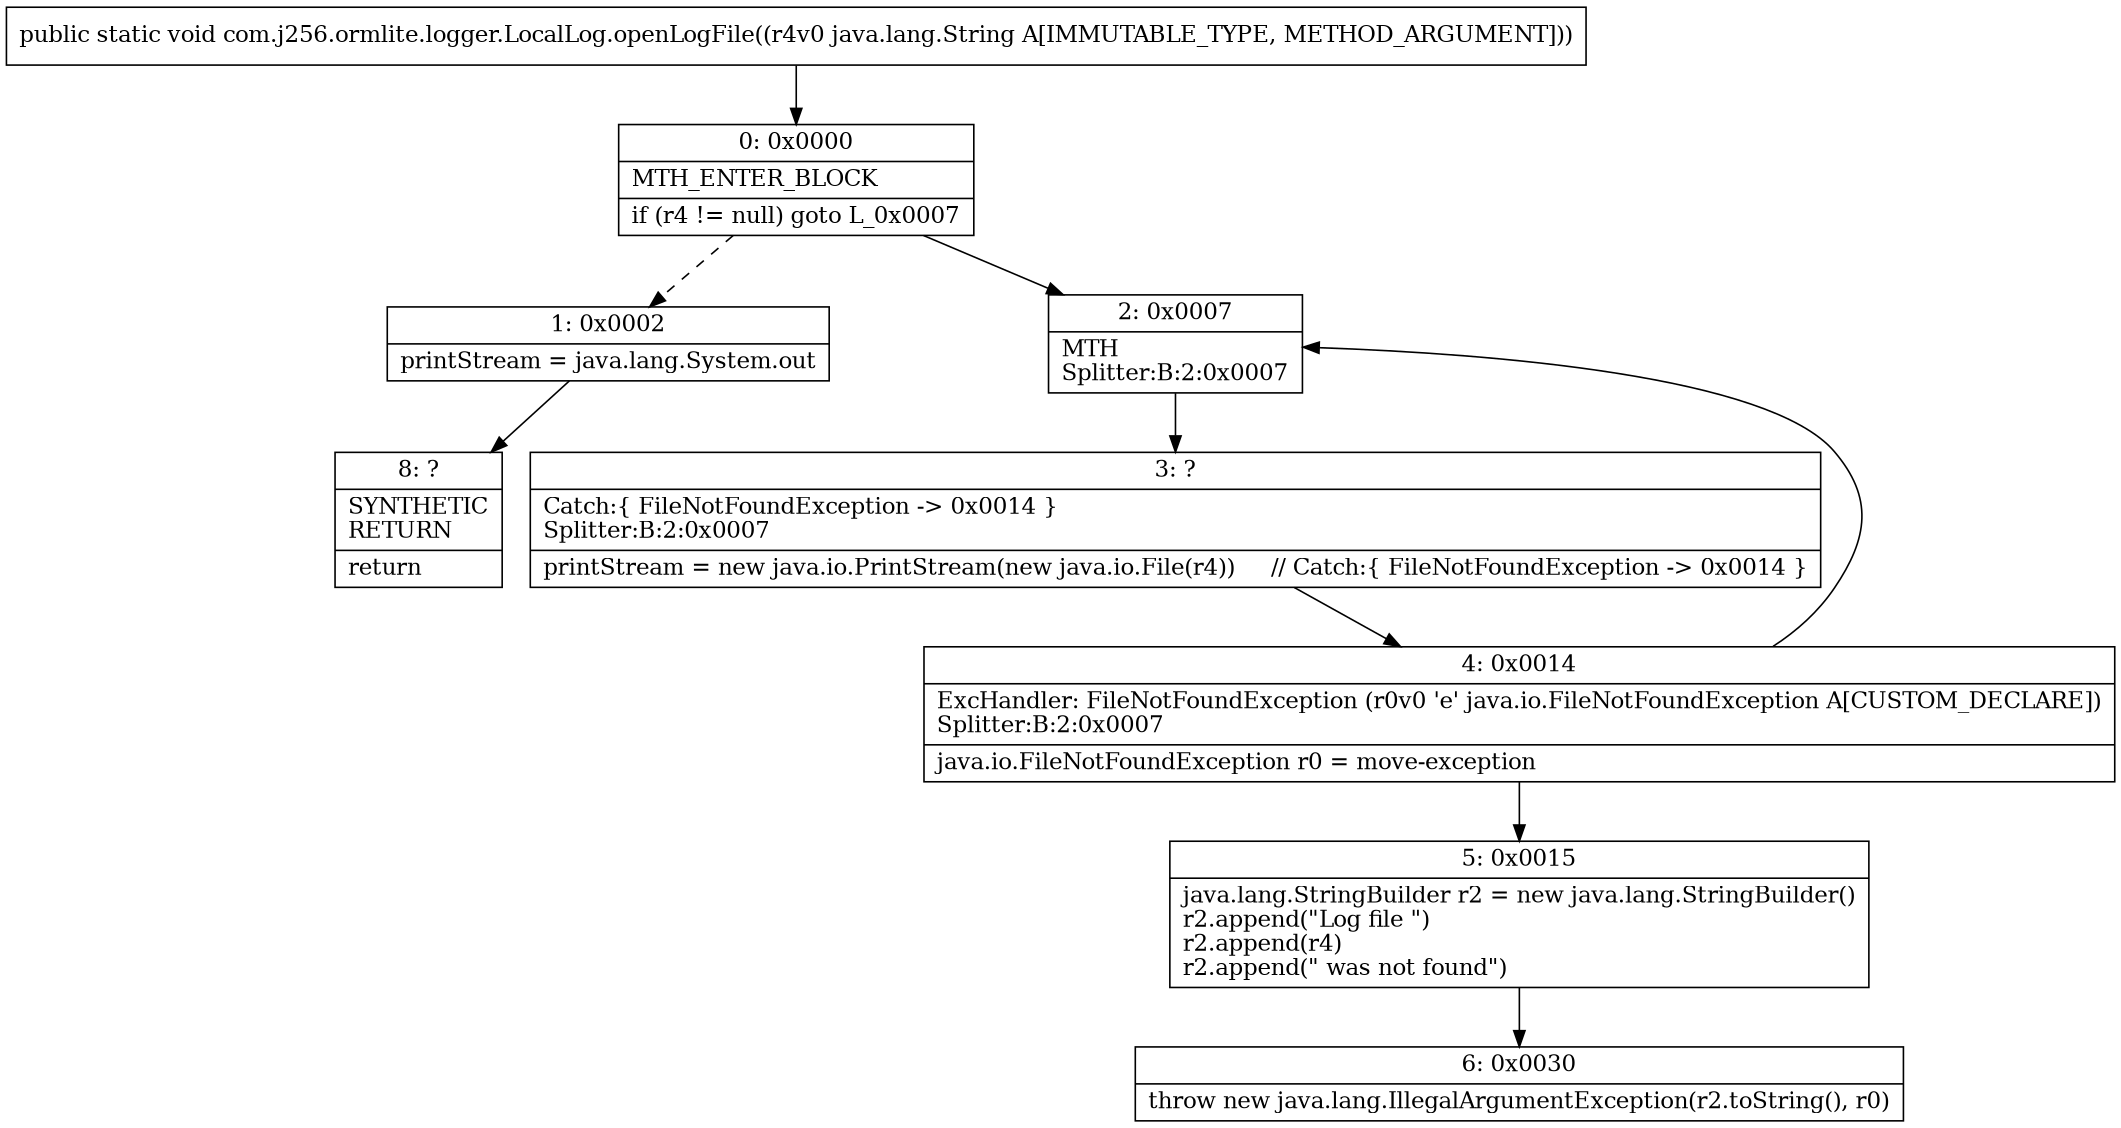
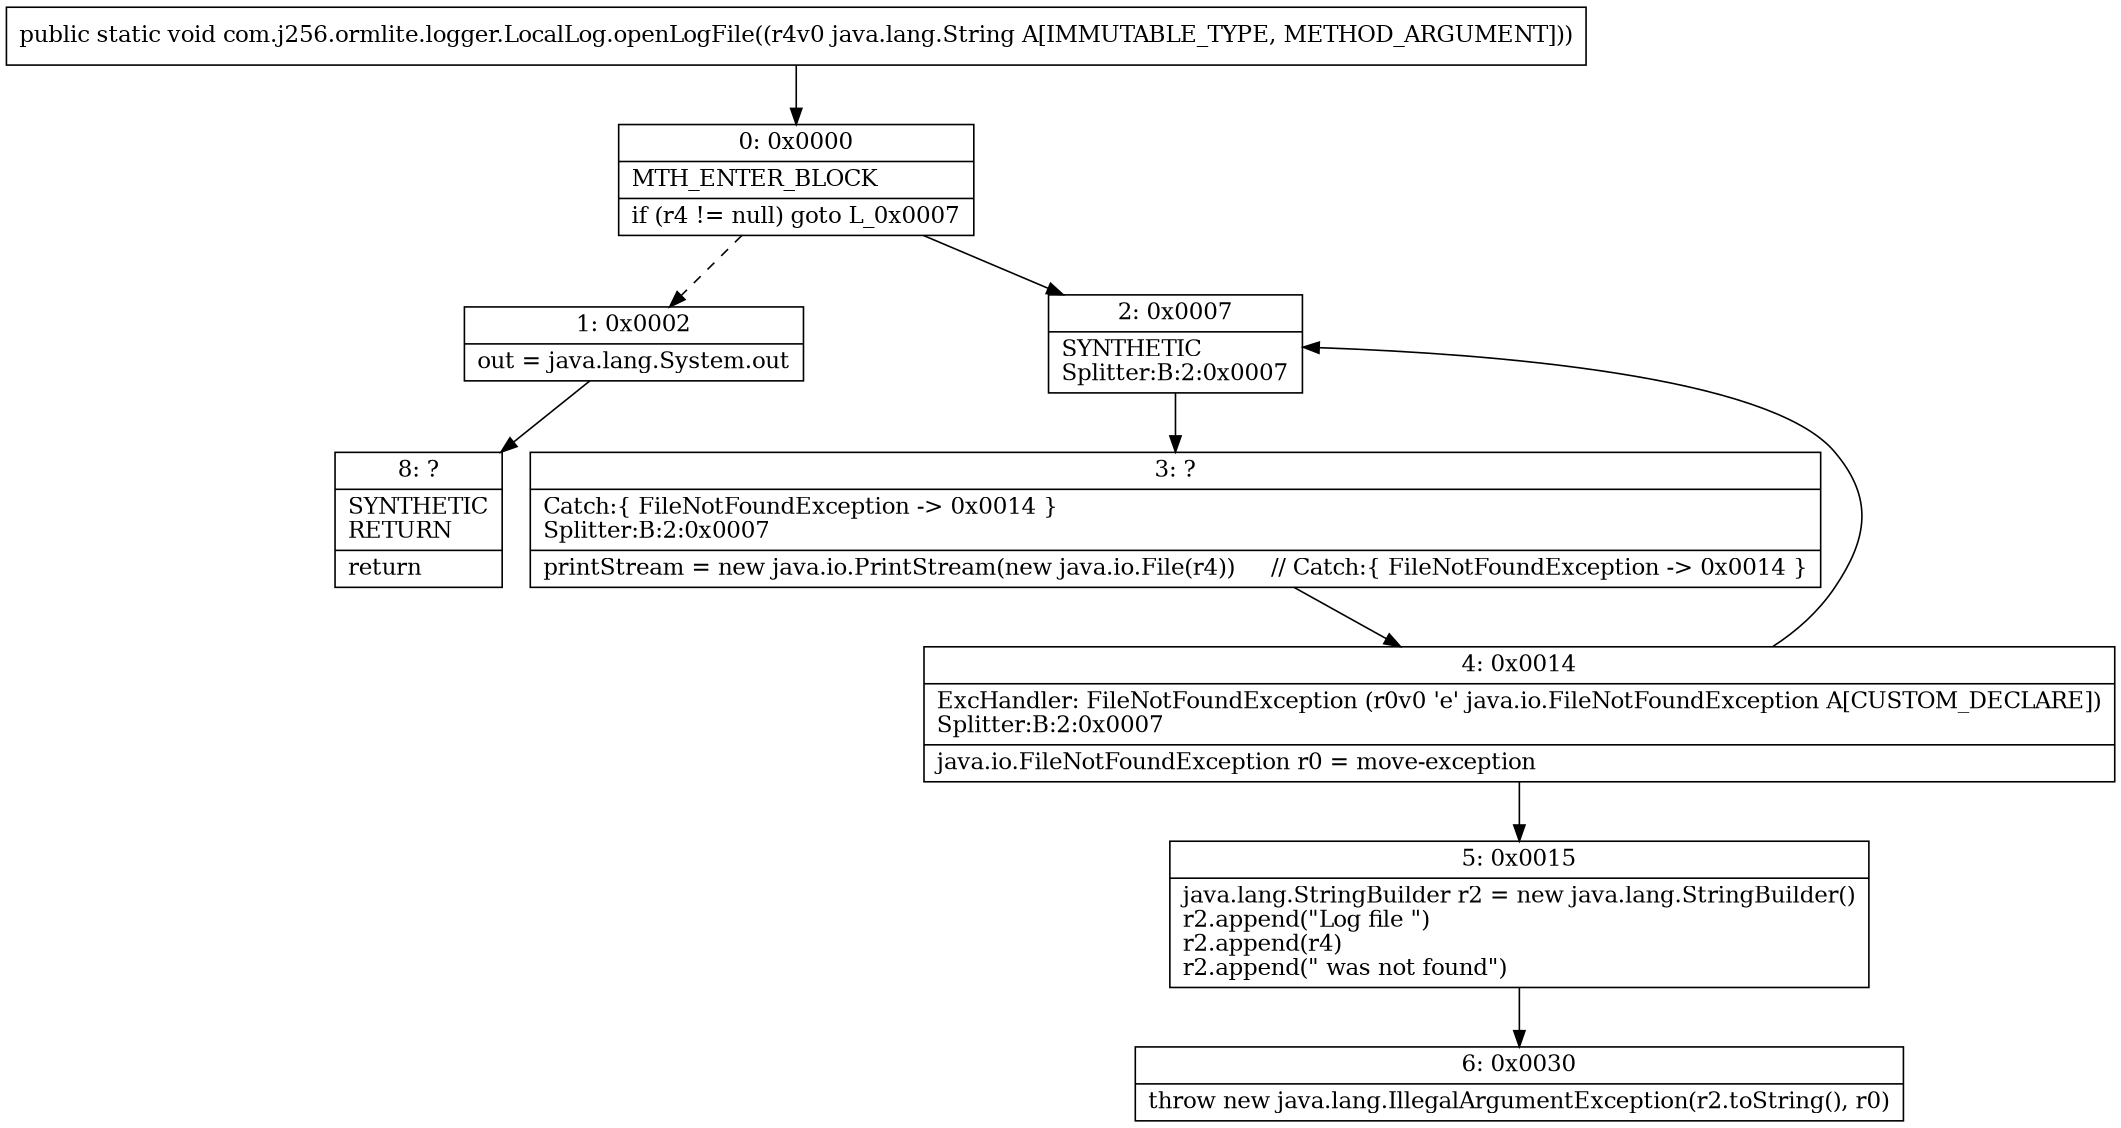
node "2: 0x0007": text "MTH" -> "SYNTHETIC"
node "1: 0x0002": text "printStream = java.lang.System.out" -> "out = java.lang.System.out"
